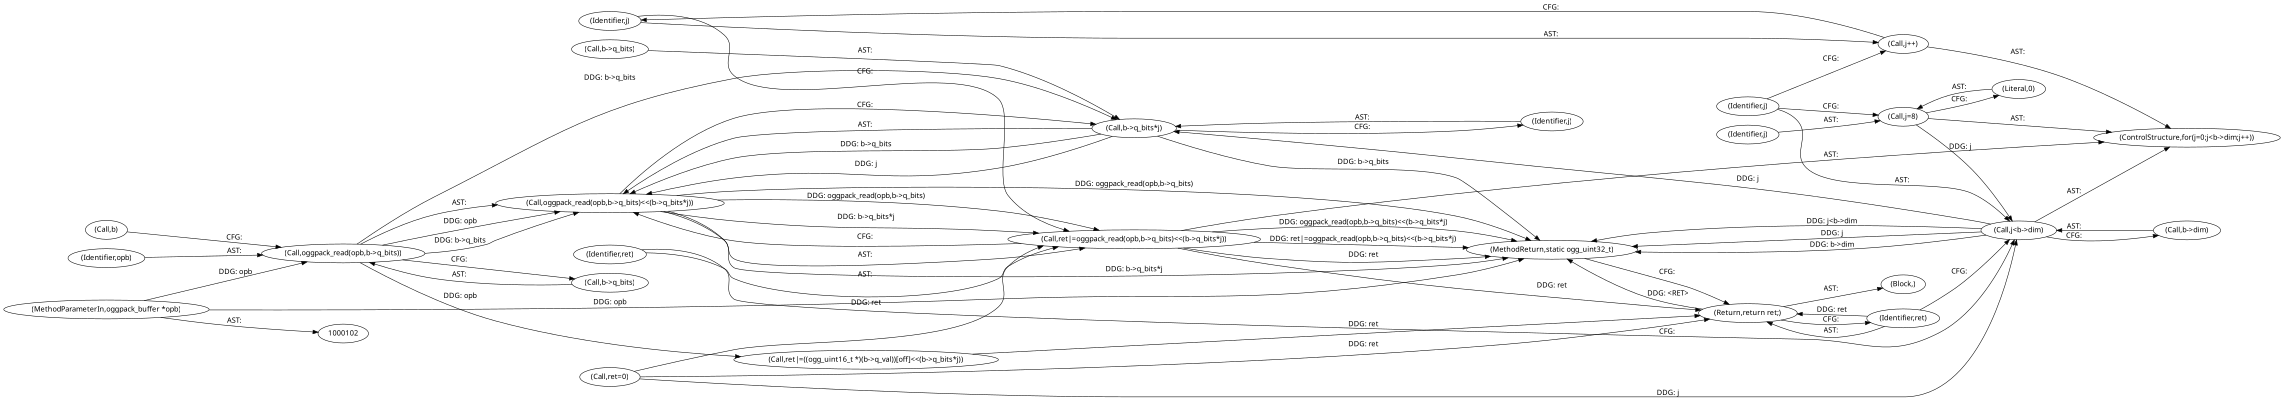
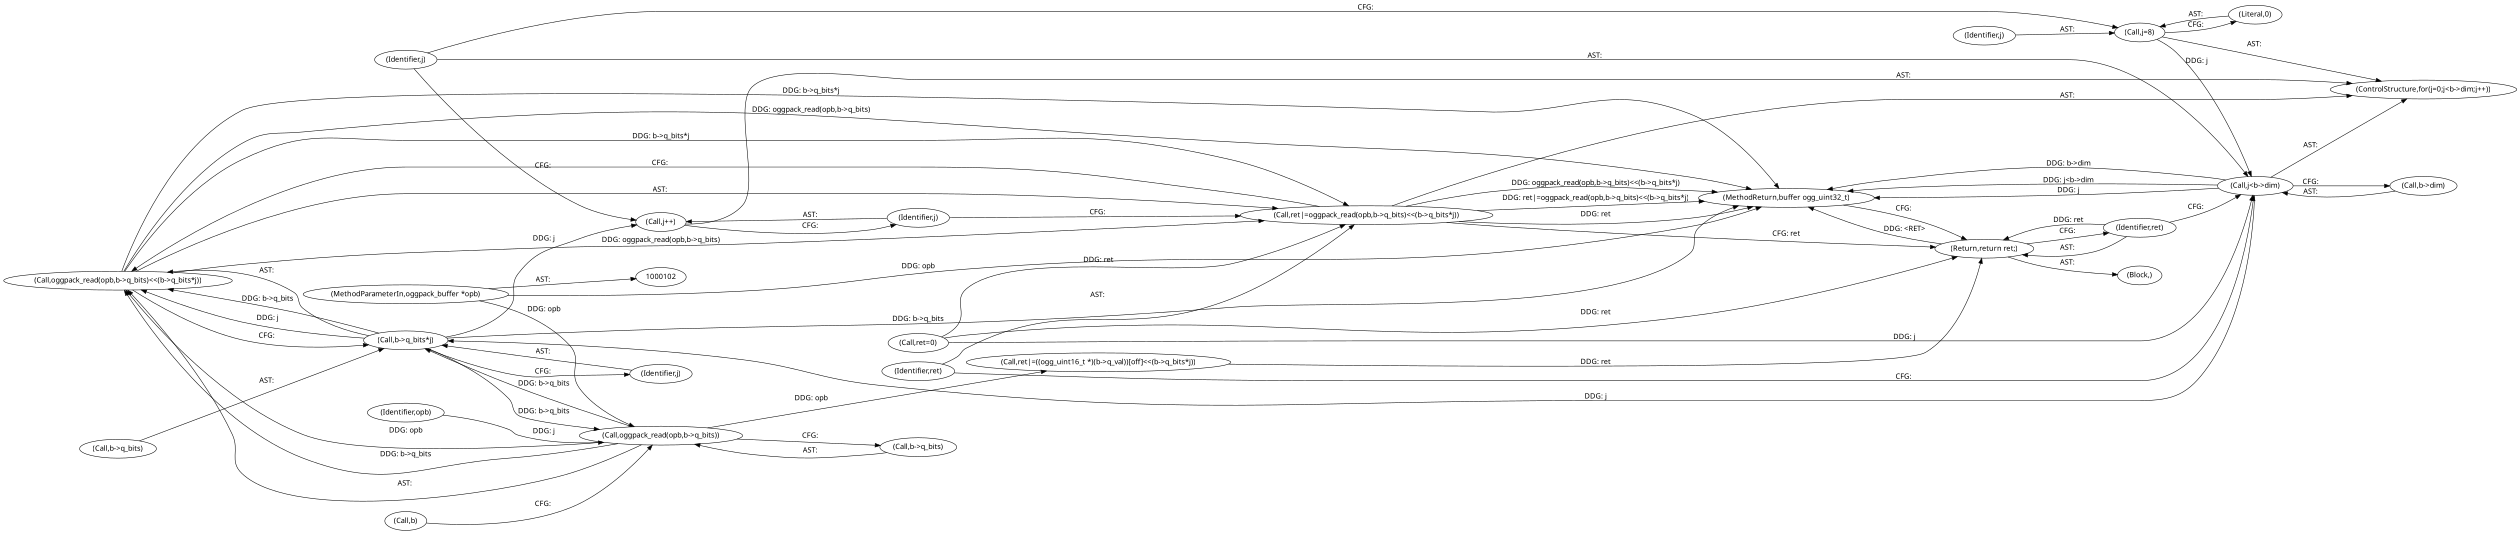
node "(MethodReturn,static ogg_uint32_t)": label "(MethodReturn,static ogg_uint32_t)" -> "(MethodReturn,buffer ogg_uint32_t)"
edge "(Identifier,opb)" -> "(Call,oggpack_read(opb,b->q_bits))": label "AST: " -> "DDG: j"
edge "(Call,b->q_bits*j)" -> "(Call,j++)": added, label "DDG: j"
edge "(Call,ret|=oggpack_read(opb,b->q_bits)<<(b->q_bits*j))" -> "(Return,return ret;)": label "DDG: ret" -> "CFG: ret"
edge "(Call,b->q_bits*j)" -> "(Call,oggpack_read(opb,b->q_bits))": added, label "DDG: b->q_bits"
